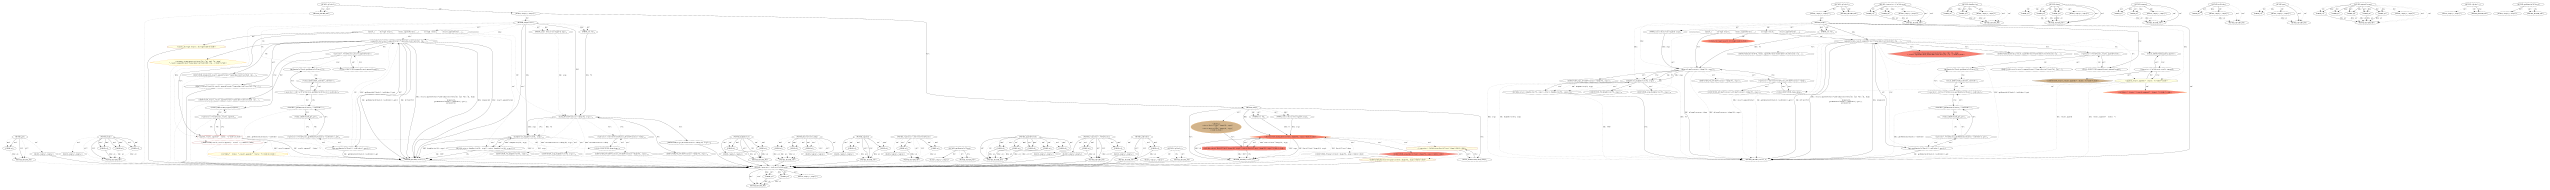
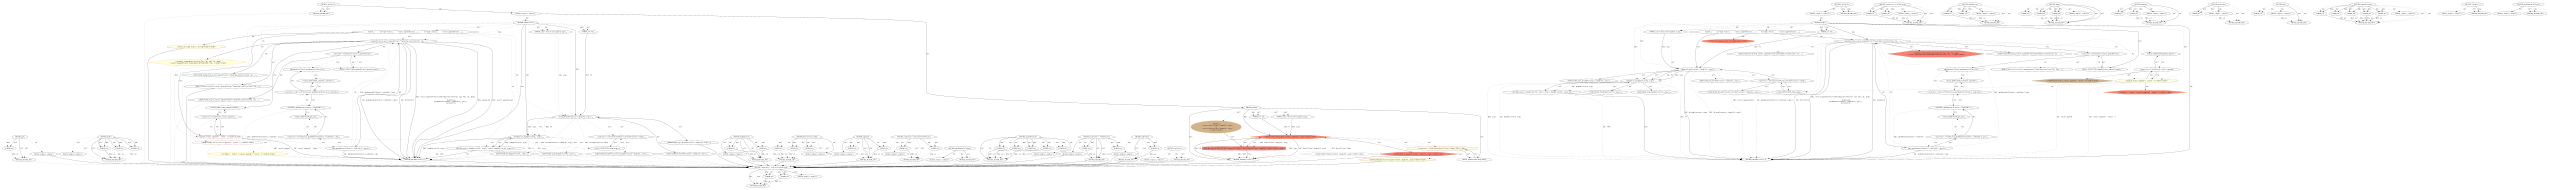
edge "<(BasicClient.dump,BasicClient::dump(fd, args))<SUB>2</SUB>>" -> "<(IDENTIFIER,fd,BasicClient::dump(fd, args))<SUB>2</SUB>>": removed, label "AST:"
